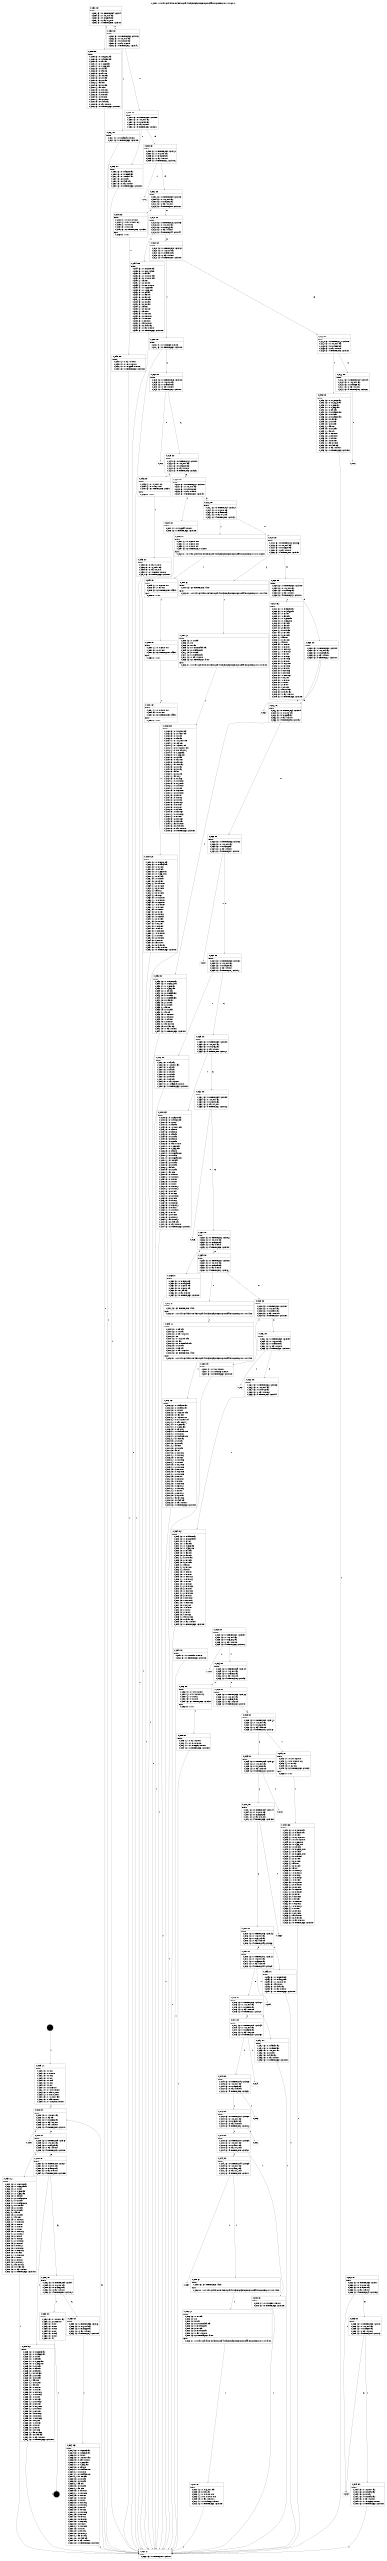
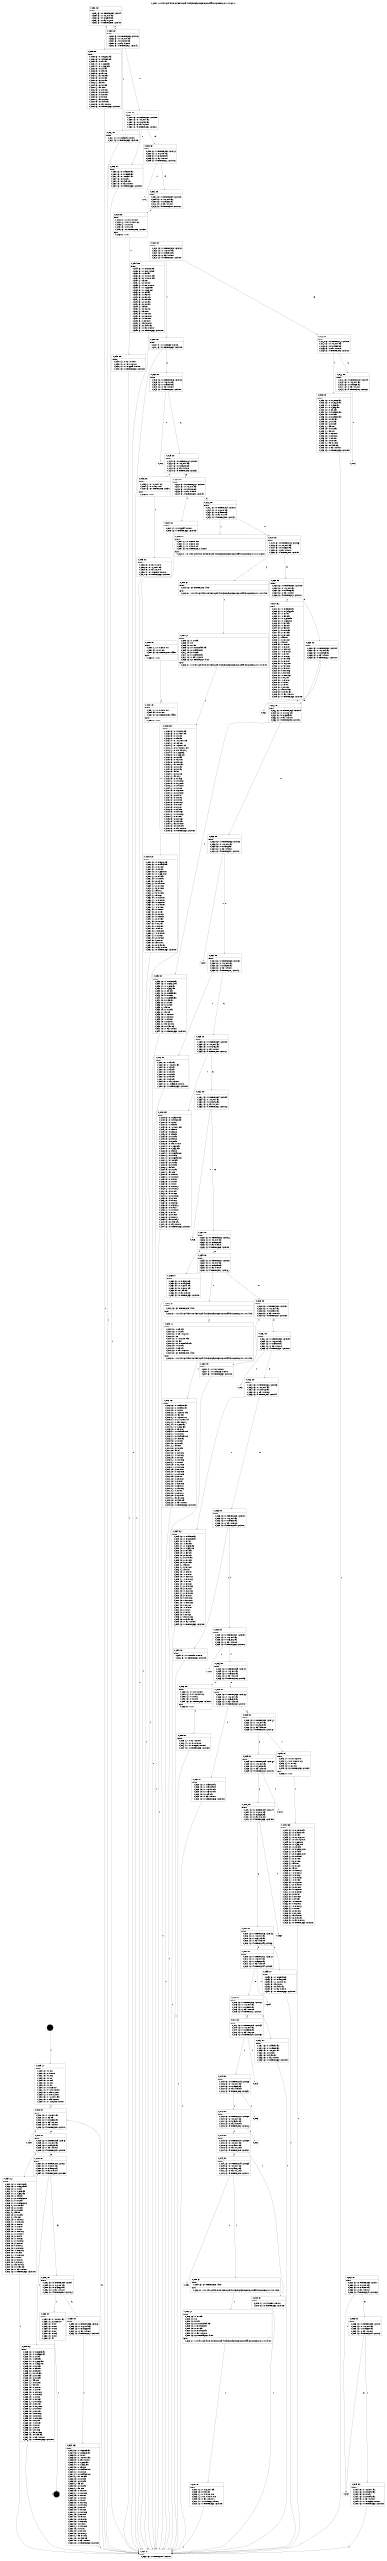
node "0x401410 [28]": removed
node "0x4020ec [12]": removed
node "0x40165c [28]": added
node "0x401a80 [27]": added
